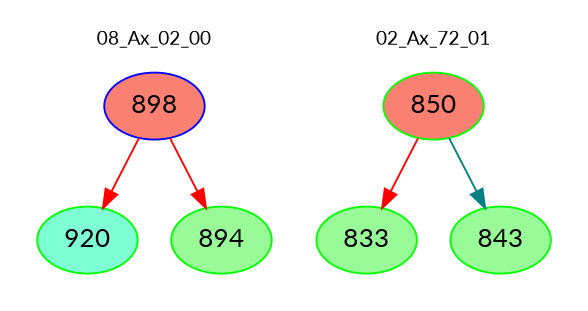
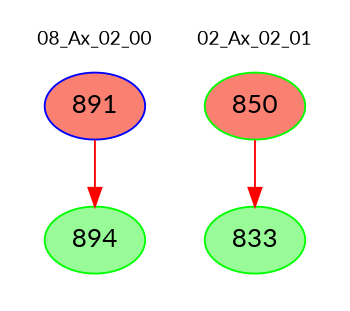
cluster "02_Ax_72_01": label "02_Ax_72_01" -> "02_Ax_02_01"
node "898": label "898" -> "891"
node "920": removed
node "843": removed
